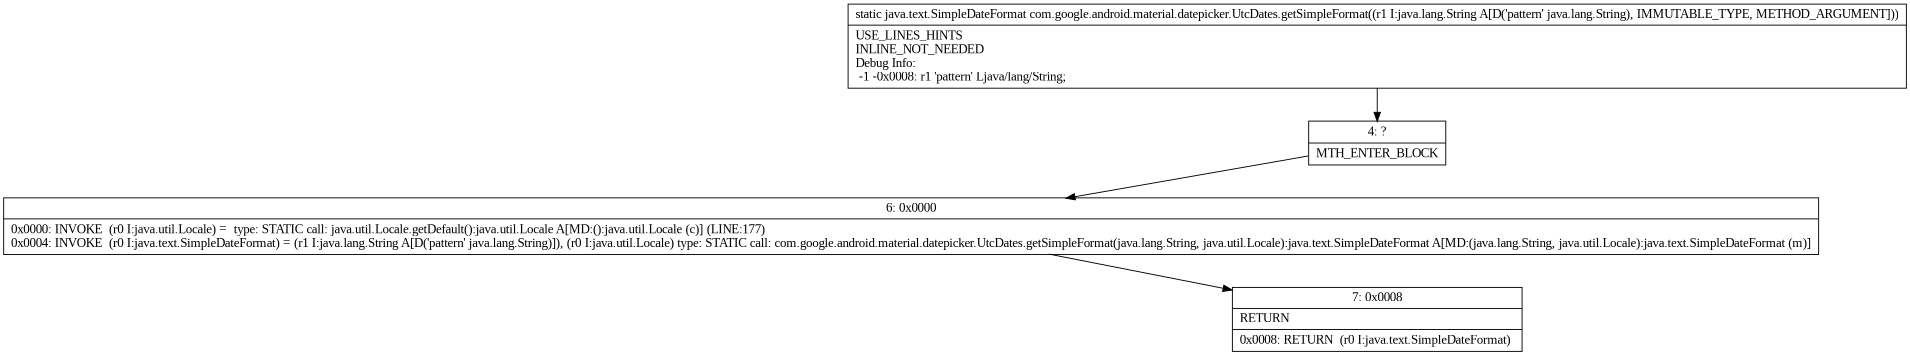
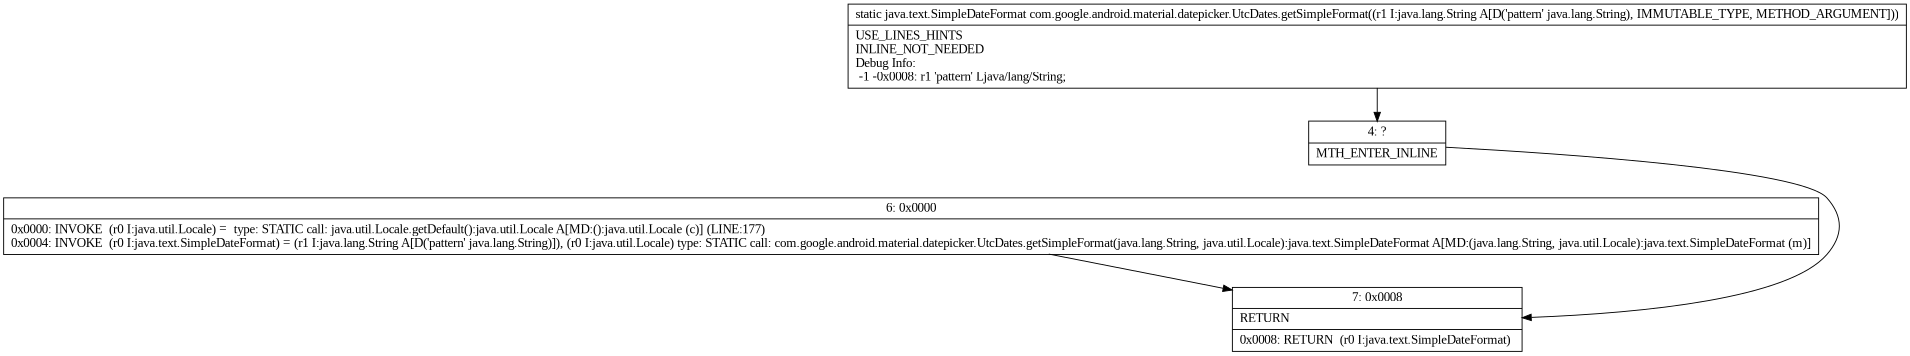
node "4: ?": text "MTH_ENTER_BLOCK" -> "MTH_ENTER_INLINE"
edge "4: ?" -> "6: 0x0000": now "4: ?" -> "7: 0x0008"
